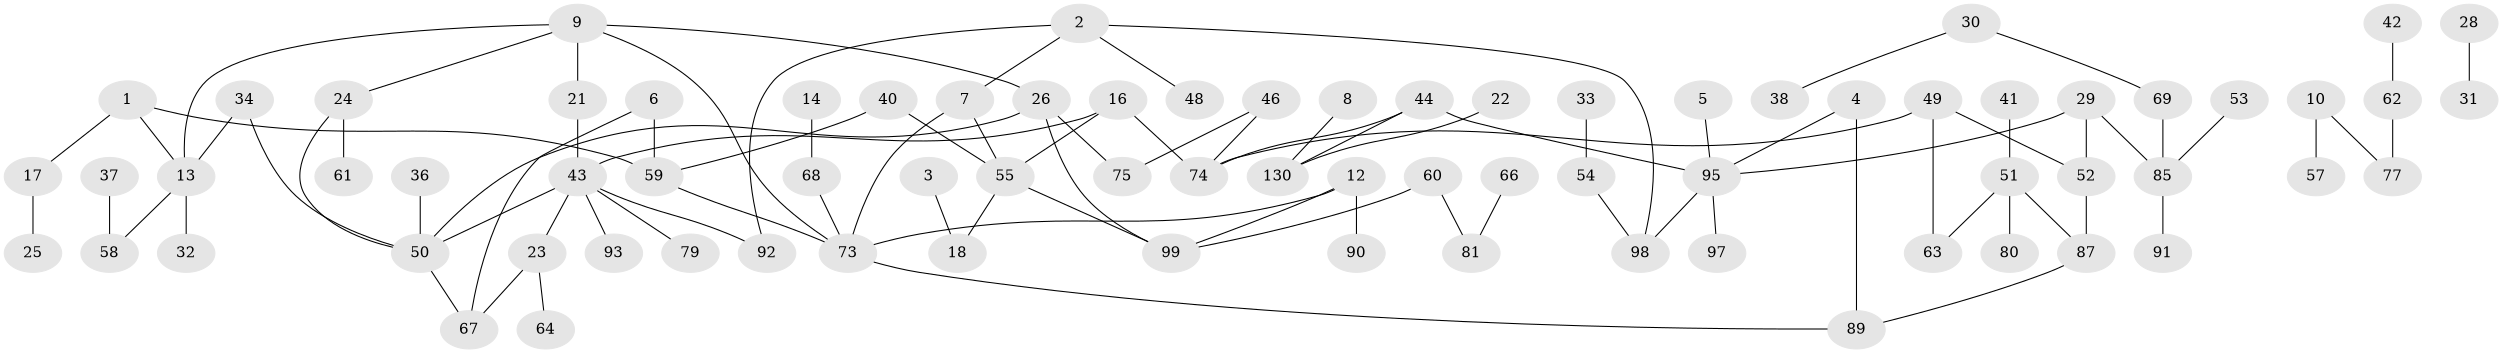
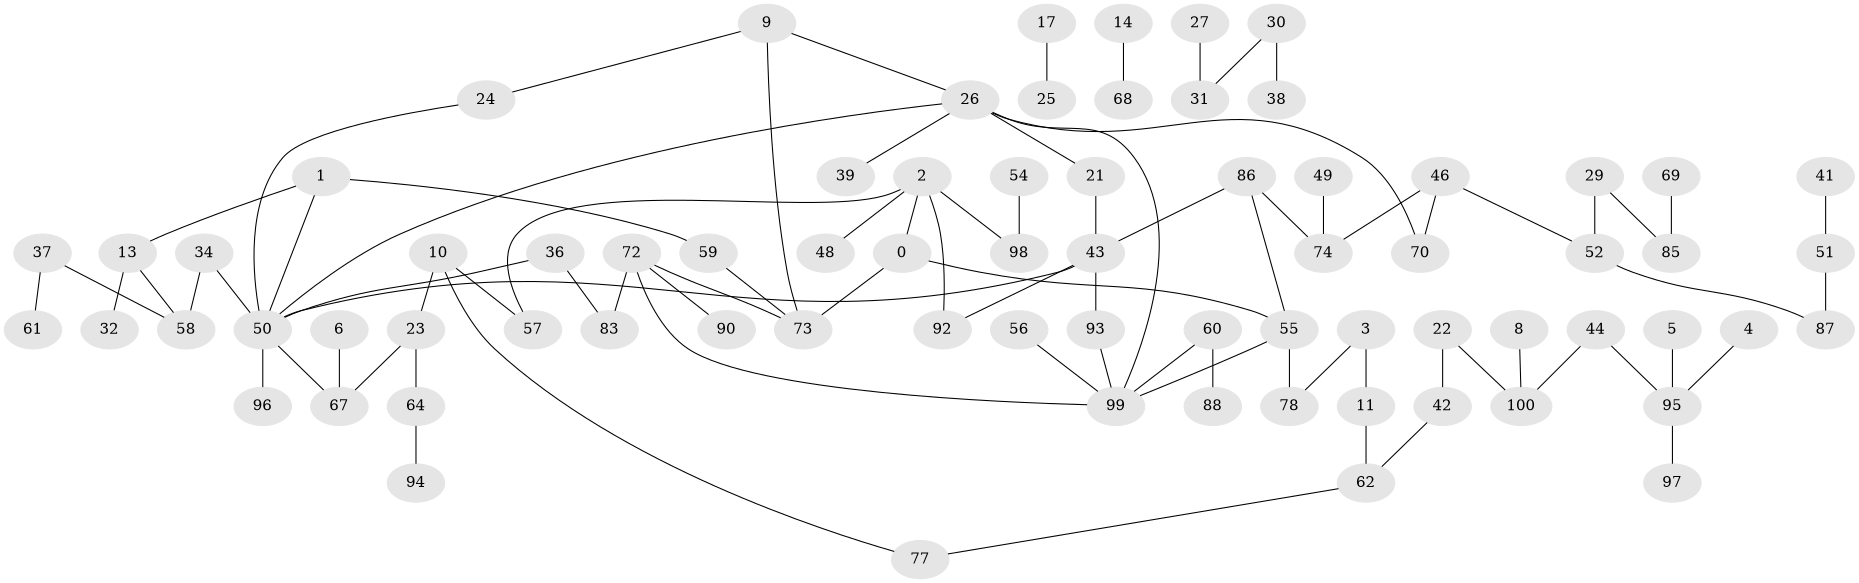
node "28": label "28" -> "27"
edge "9" -- "13": removed
edge "30" -- "69": now "30" -- "31"
edge "9" -- "21": now "26" -- "21"
node "40": removed
node "7": label "7" -> "0"
node "16": label "16" -> "86"
node "33": removed
node "53": removed
edge "44" -- "74": removed
edge "1" -- "17": now "1" -- "50"
edge "34" -- "13": now "34" -- "58"
edge "24" -- "61": now "37" -- "61"
edge "6" -- "59": removed
edge "49" -- "52": now "46" -- "52"
edge "29" -- "95": removed
node "39": added
node "75": label "75" -> "70"
node "130": label "130" -> "100"
node "12": label "12" -> "72"
node "66": removed
edge "2" -- "57": added
edge "43" -- "23": now "10" -- "23"
edge "68" -- "73": removed
edge "95" -- "98": removed
node "79": removed
node "18": label "18" -> "78"
node "81": label "81" -> "88"
node "63": removed
node "80": removed
node "91": removed
node "83": added
node "56": added
node "89": removed
edge "93" -- "99": added
edge "22" -- "42": added
node "96": added
node "11": added
node "94": added
